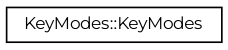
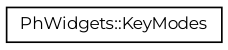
node "KeyModes::KeyModes": label "KeyModes::KeyModes" -> "PhWidgets::KeyModes"
